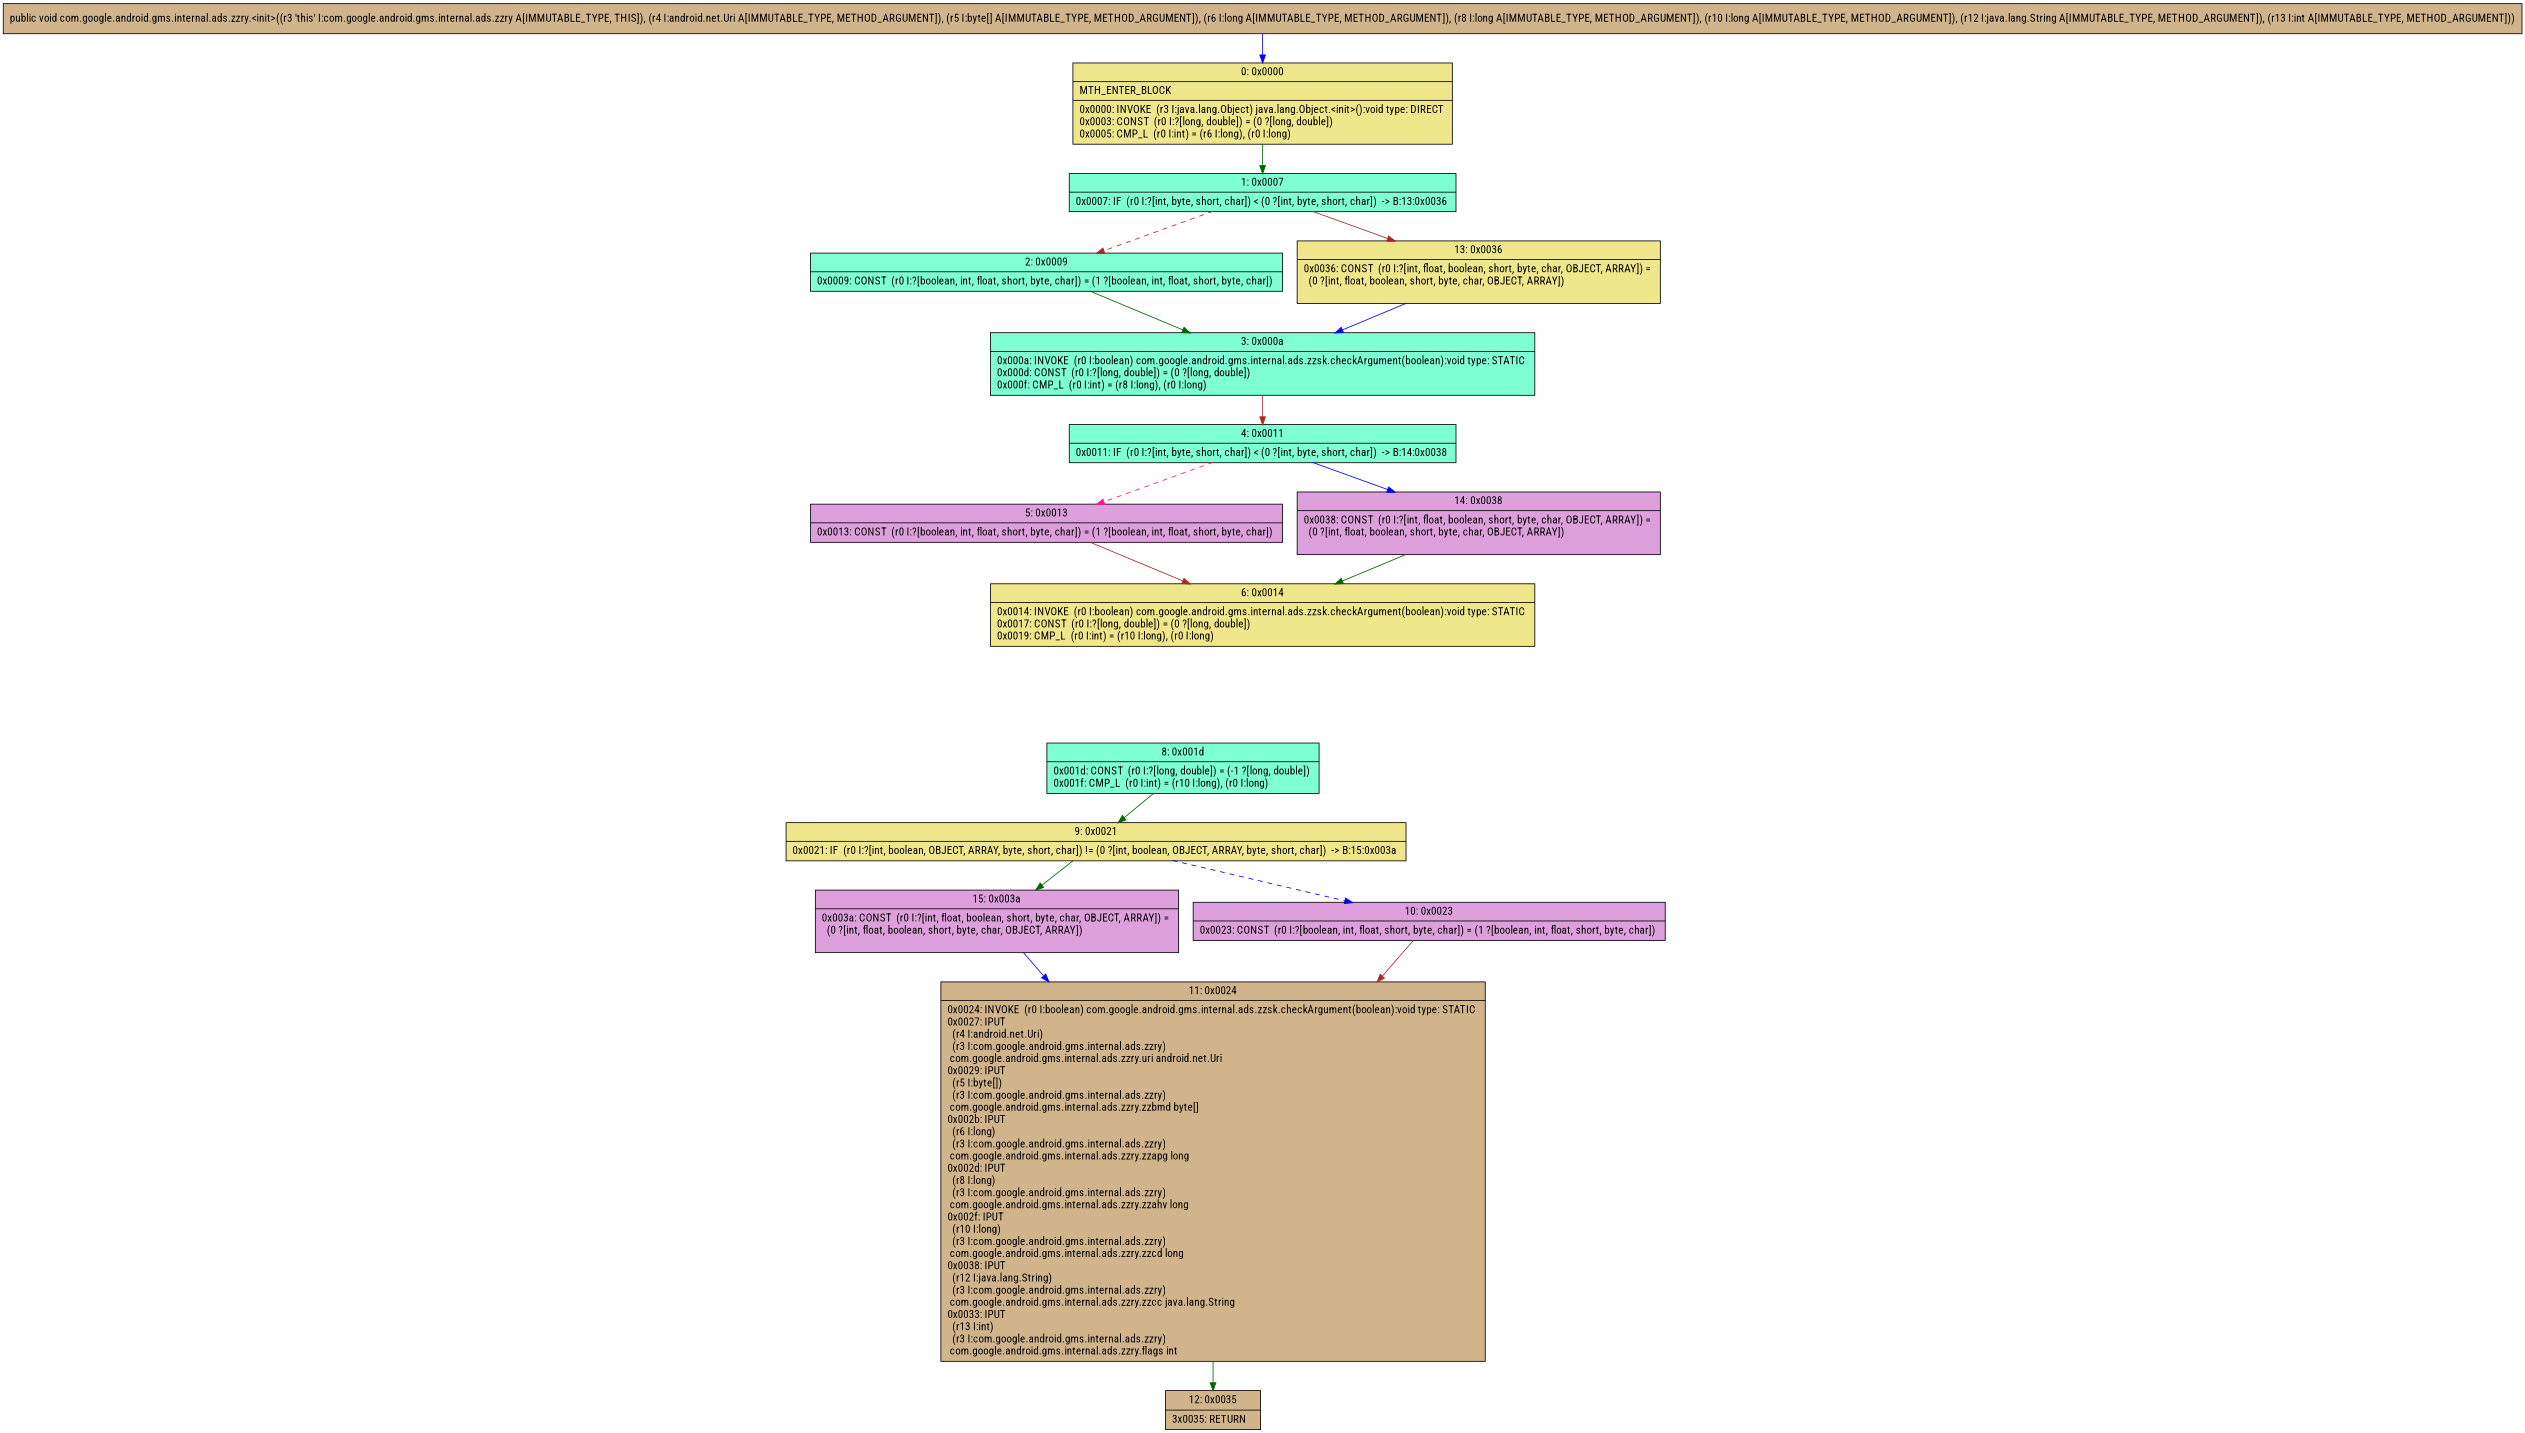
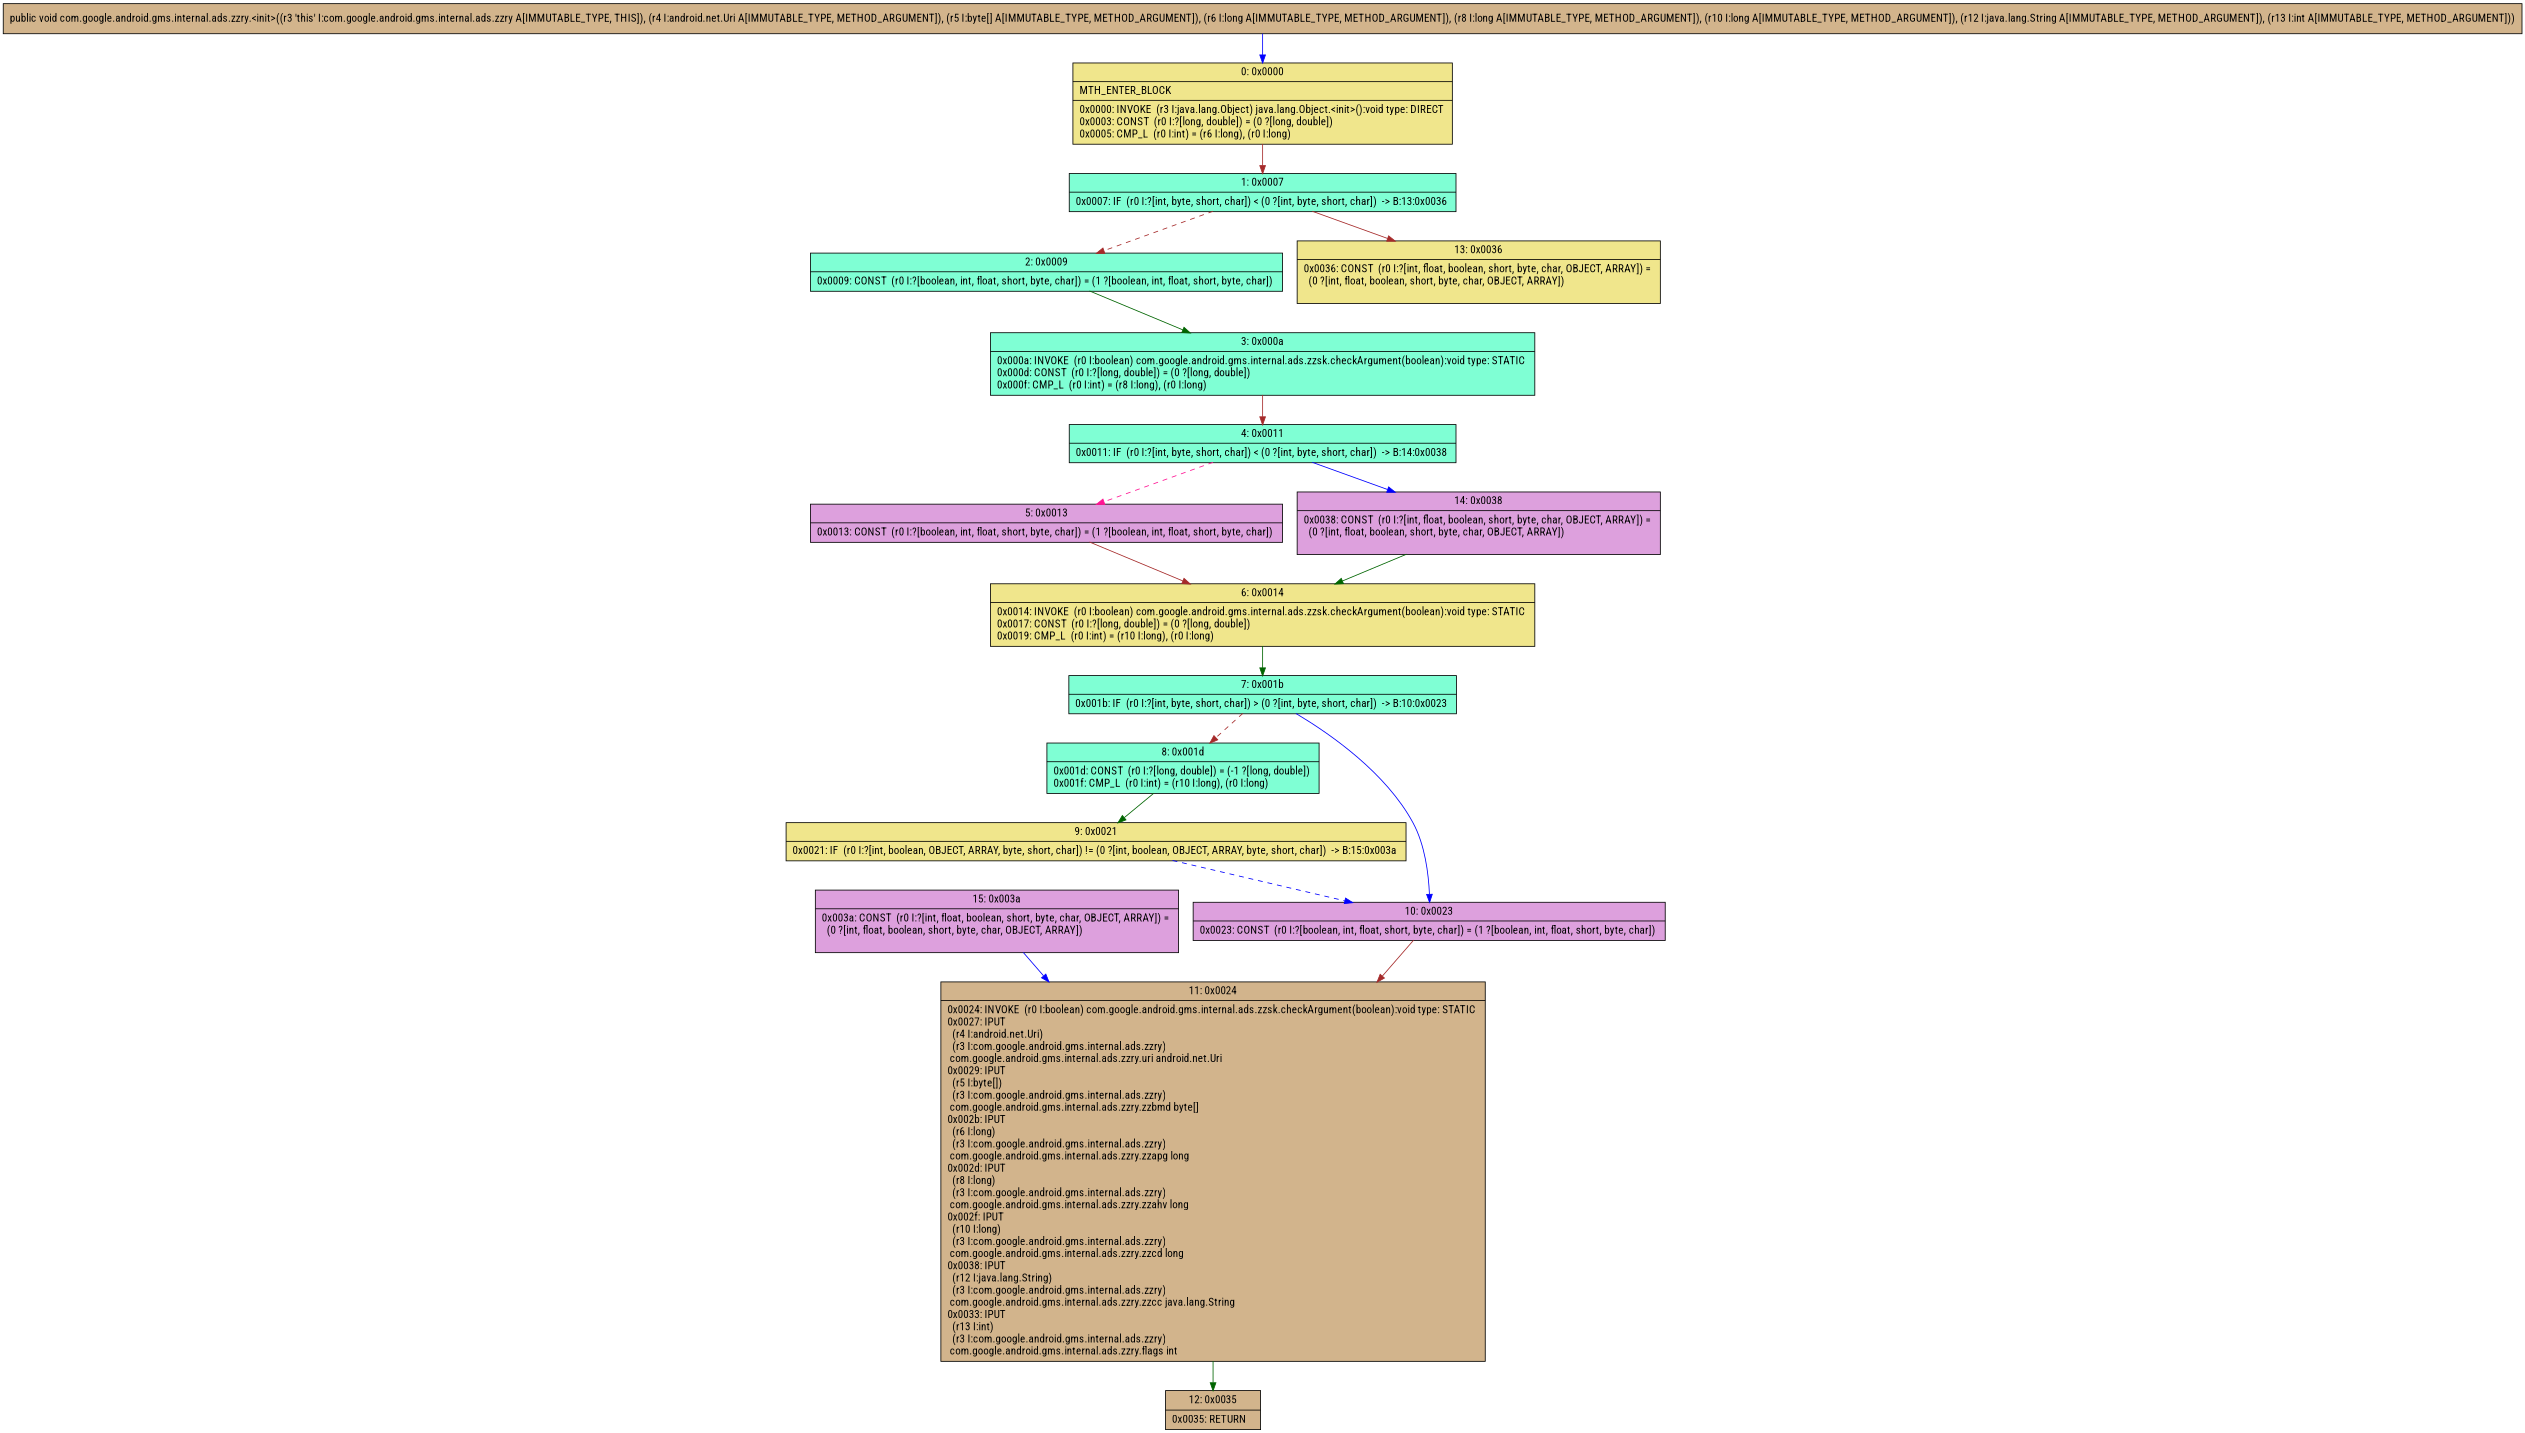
edge "0: 0x0000" -> "1: 0x0007": color darkgreen -> brown
edge "13: 0x0036" -> "3: 0x000a": removed
node "7: 0x001b": added
edge "9: 0x0021" -> "15: 0x003a": removed
node "12: 0x0035": text "3x0035: RETURN" -> "0x0035: RETURN"
